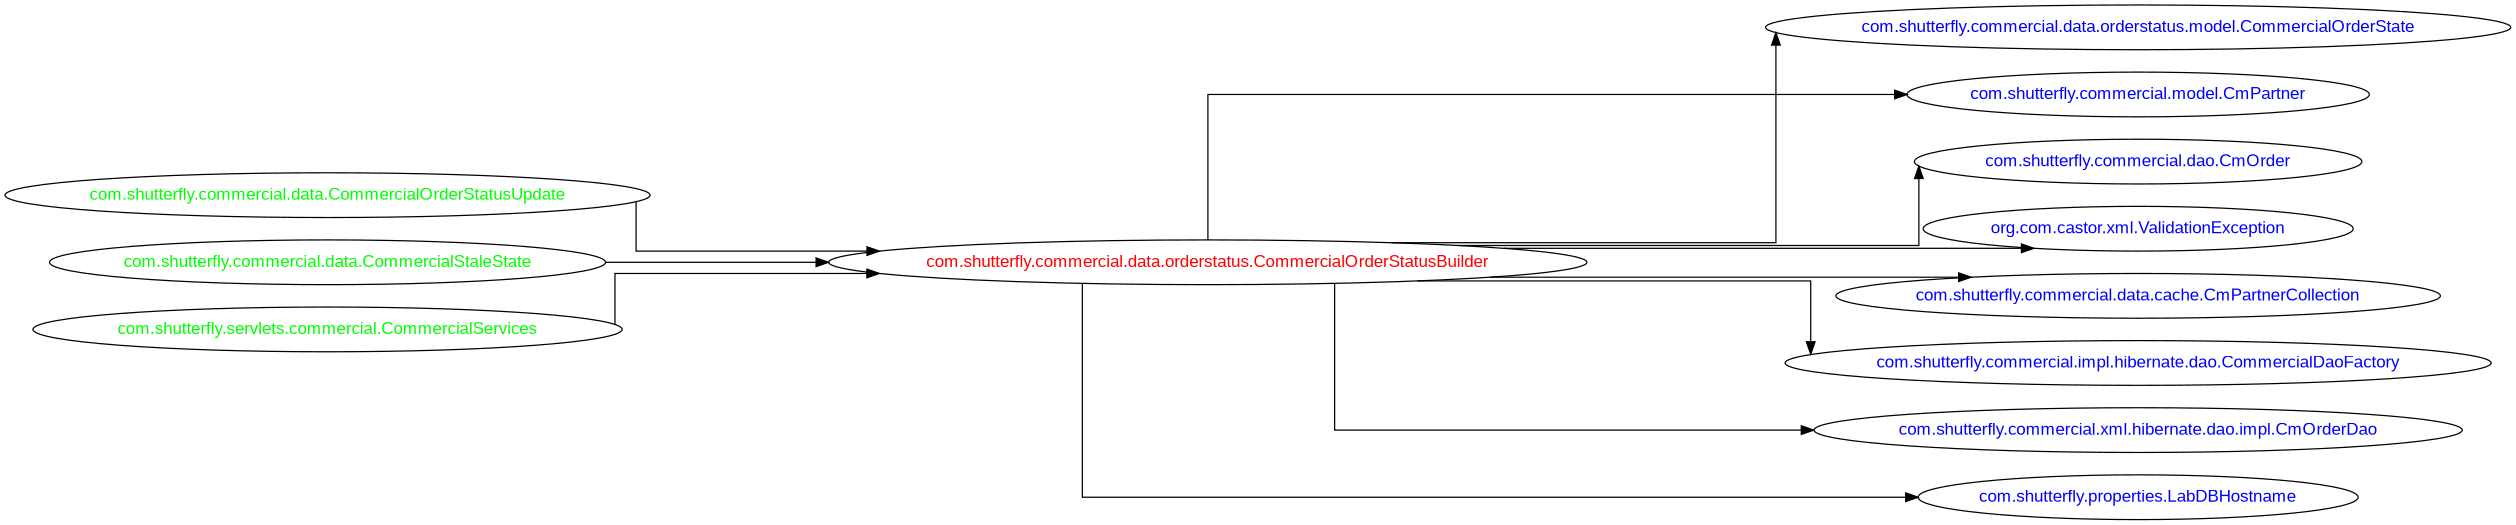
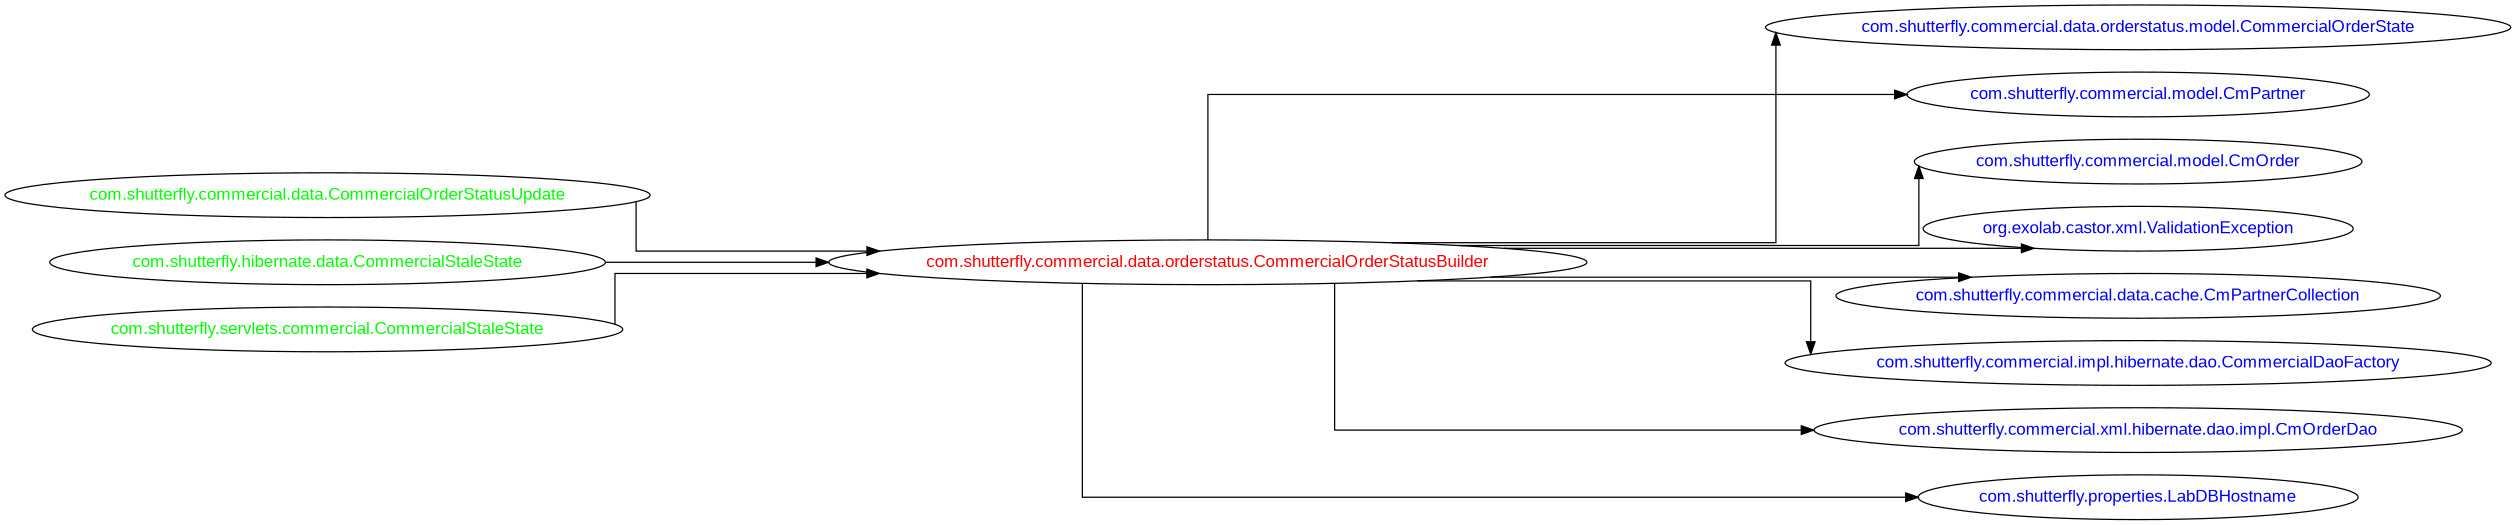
node "com.shutterfly.commercial.dao.CmOrder": label "com.shutterfly.commercial.dao.CmOrder" -> "com.shutterfly.commercial.model.CmOrder"
node "org.com.castor.xml.ValidationException": label "org.com.castor.xml.ValidationException" -> "org.exolab.castor.xml.ValidationException"
node "com.shutterfly.commercial.data.CommercialStaleState": label "com.shutterfly.commercial.data.CommercialStaleState" -> "com.shutterfly.hibernate.data.CommercialStaleState"
node "com.shutterfly.servlets.commercial.CommercialServices": label "com.shutterfly.servlets.commercial.CommercialServices" -> "com.shutterfly.servlets.commercial.CommercialStaleState"
